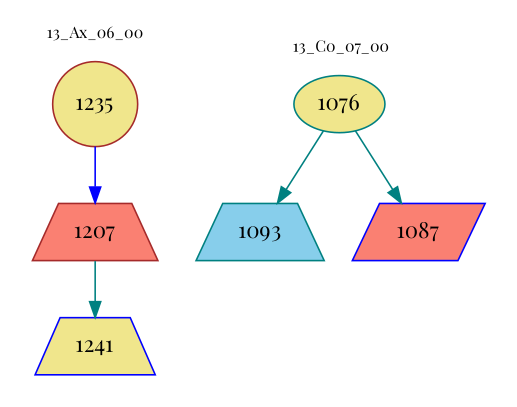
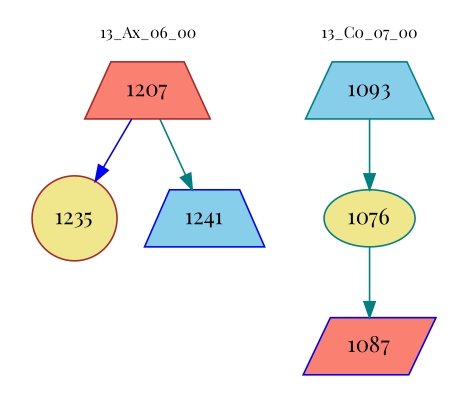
edge "1076" -> "1093": reversed
edge "1235" -> "1207": reversed
node "1241": fillcolor khaki -> skyblue
